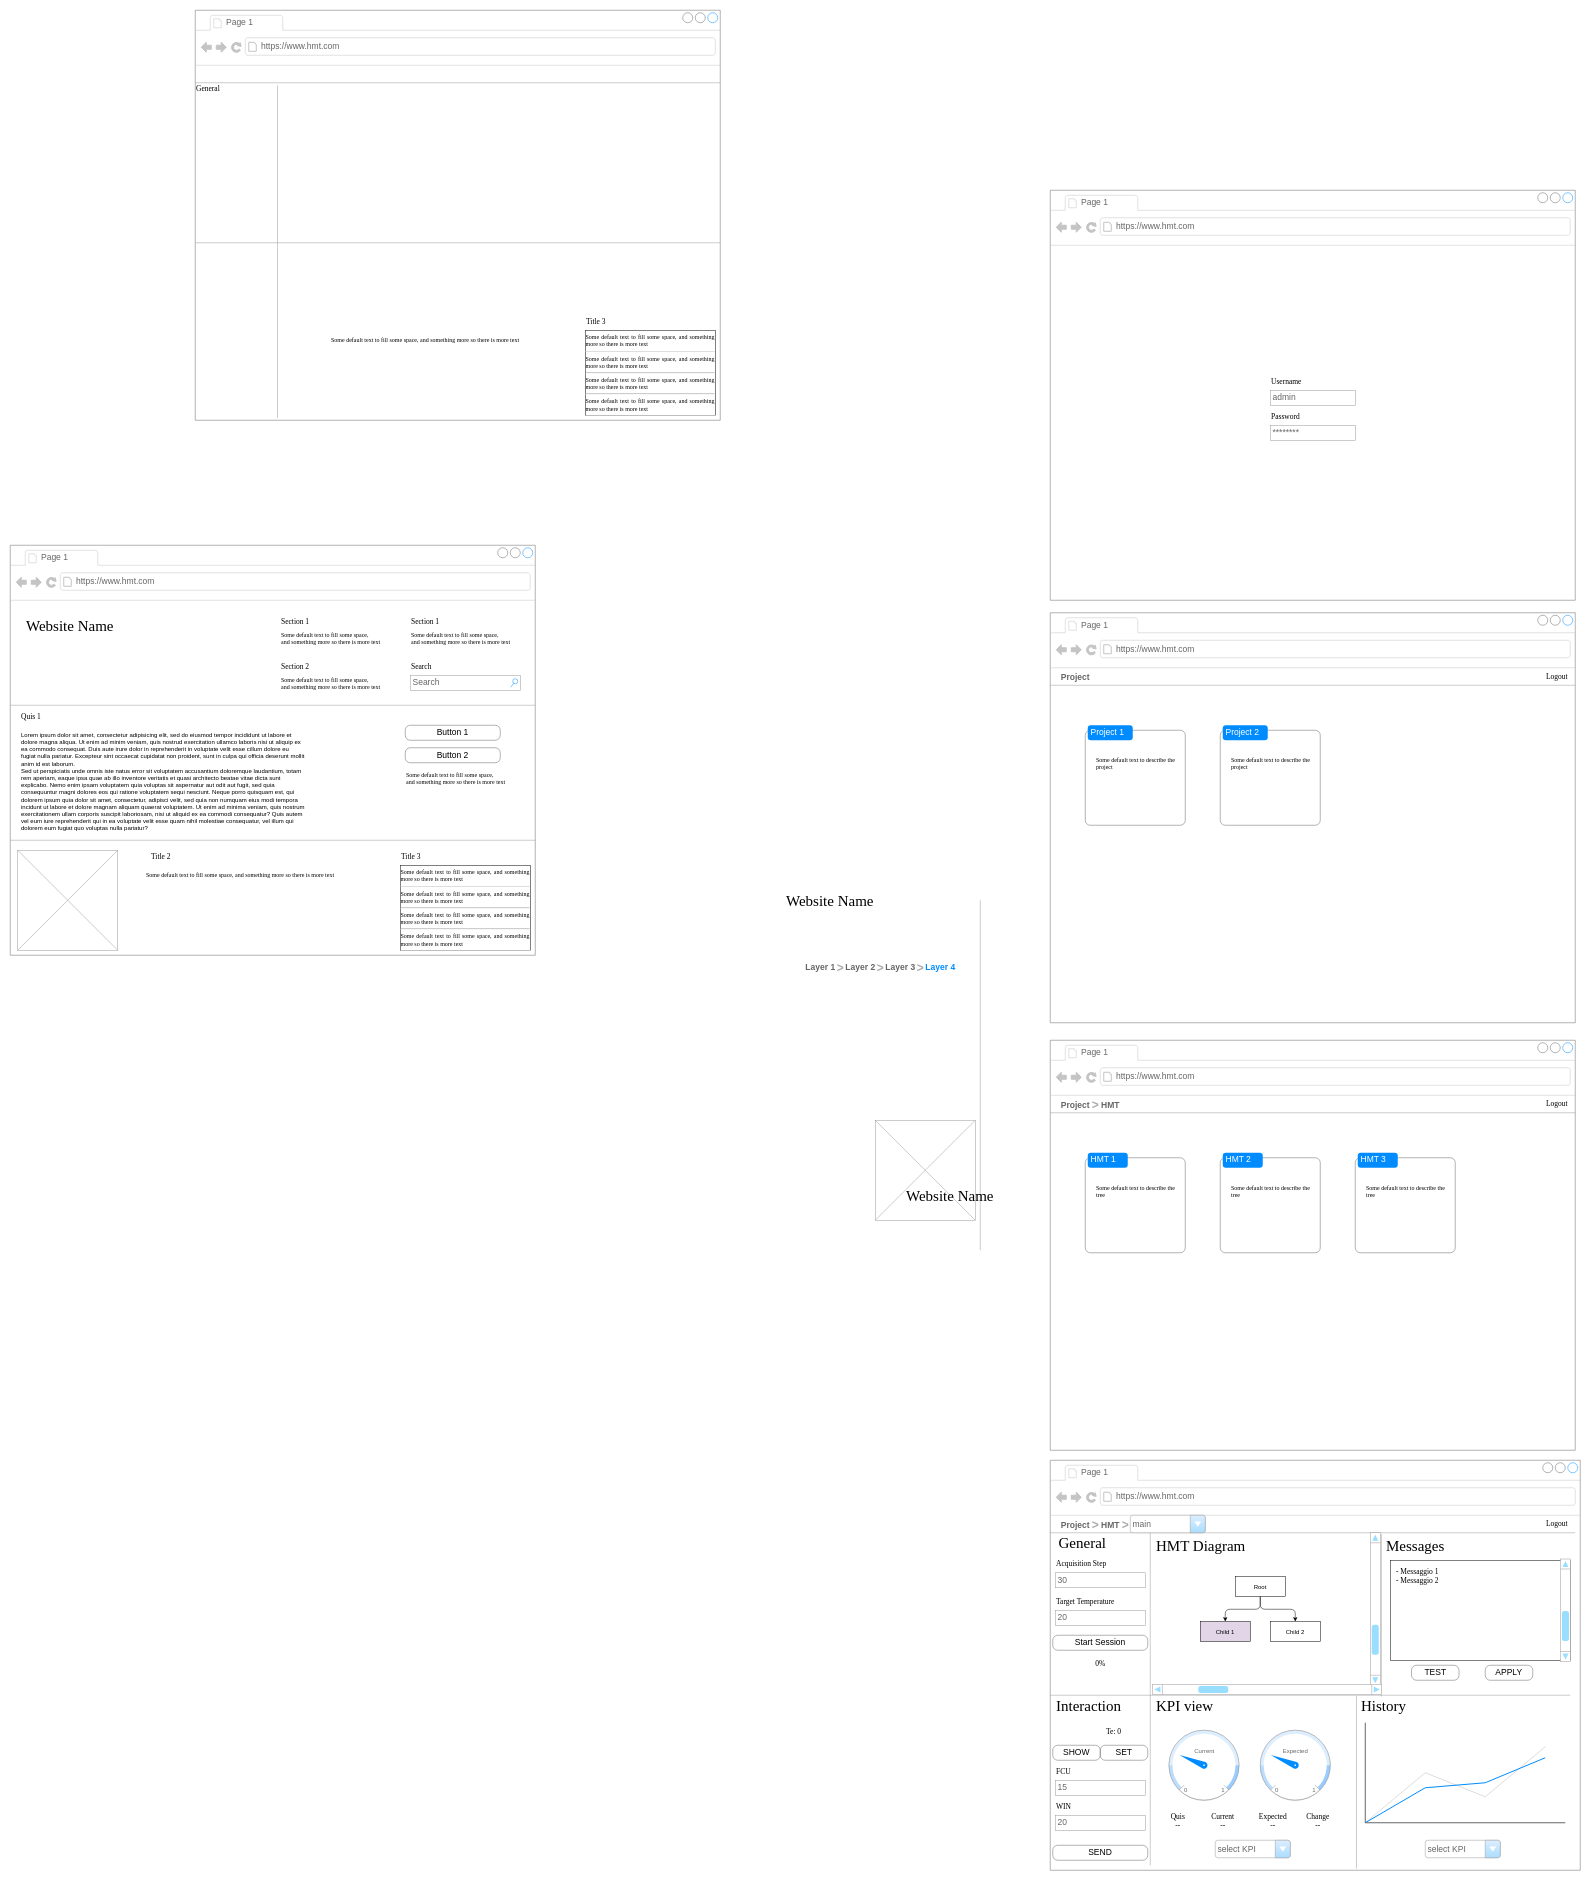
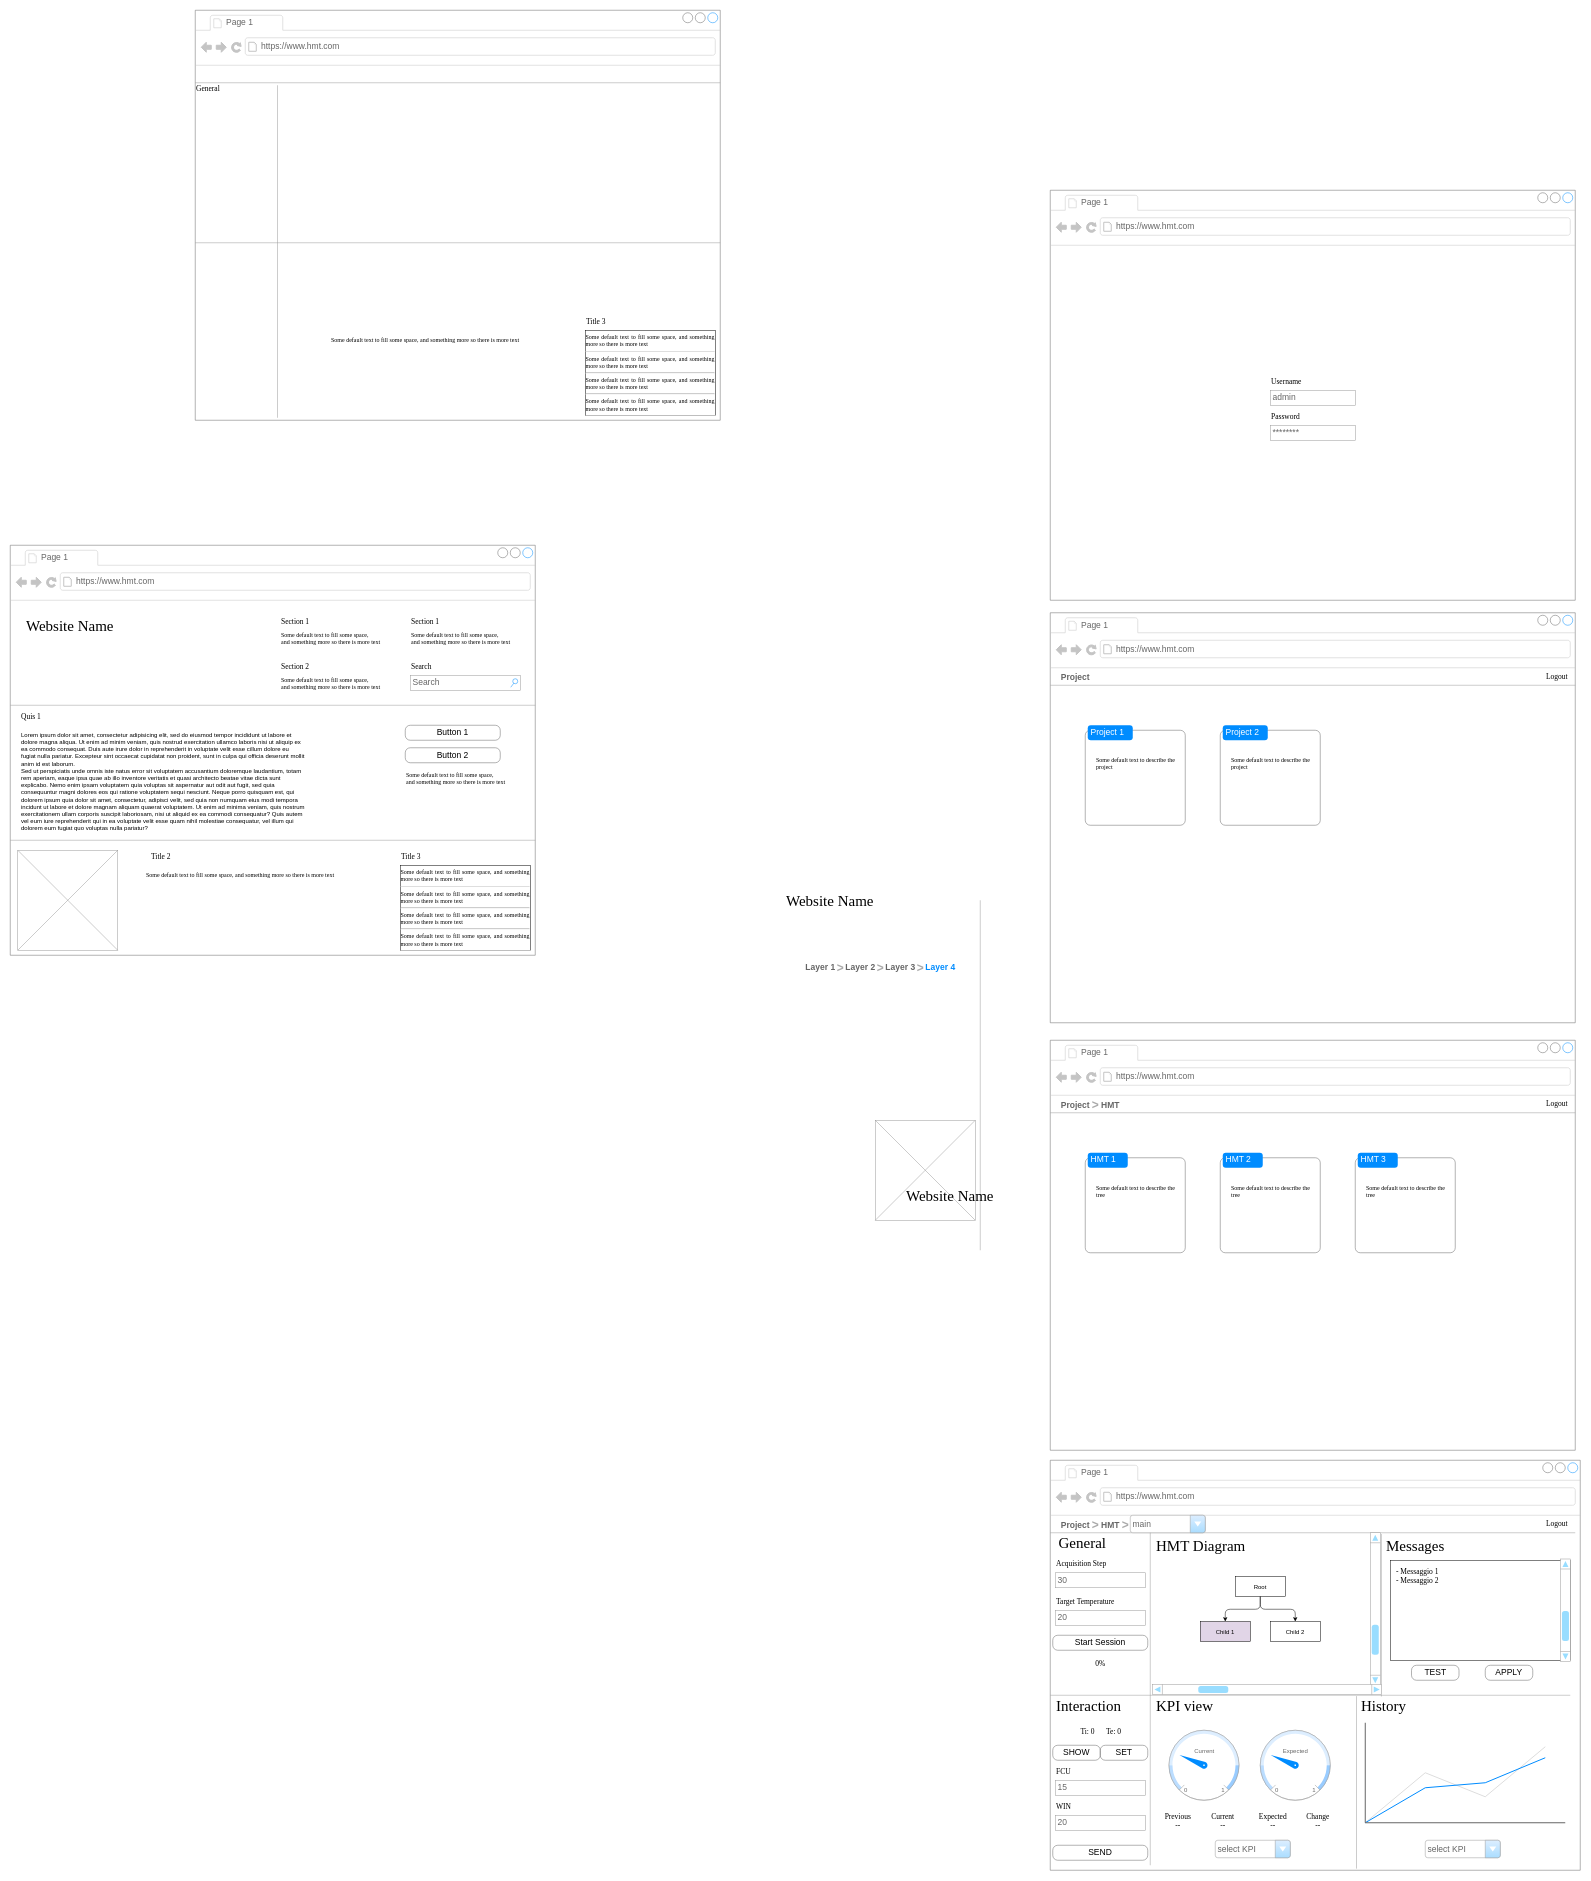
node "Ti: 0": added
node "Quis --": label "Quis --" -> "Previous --"
